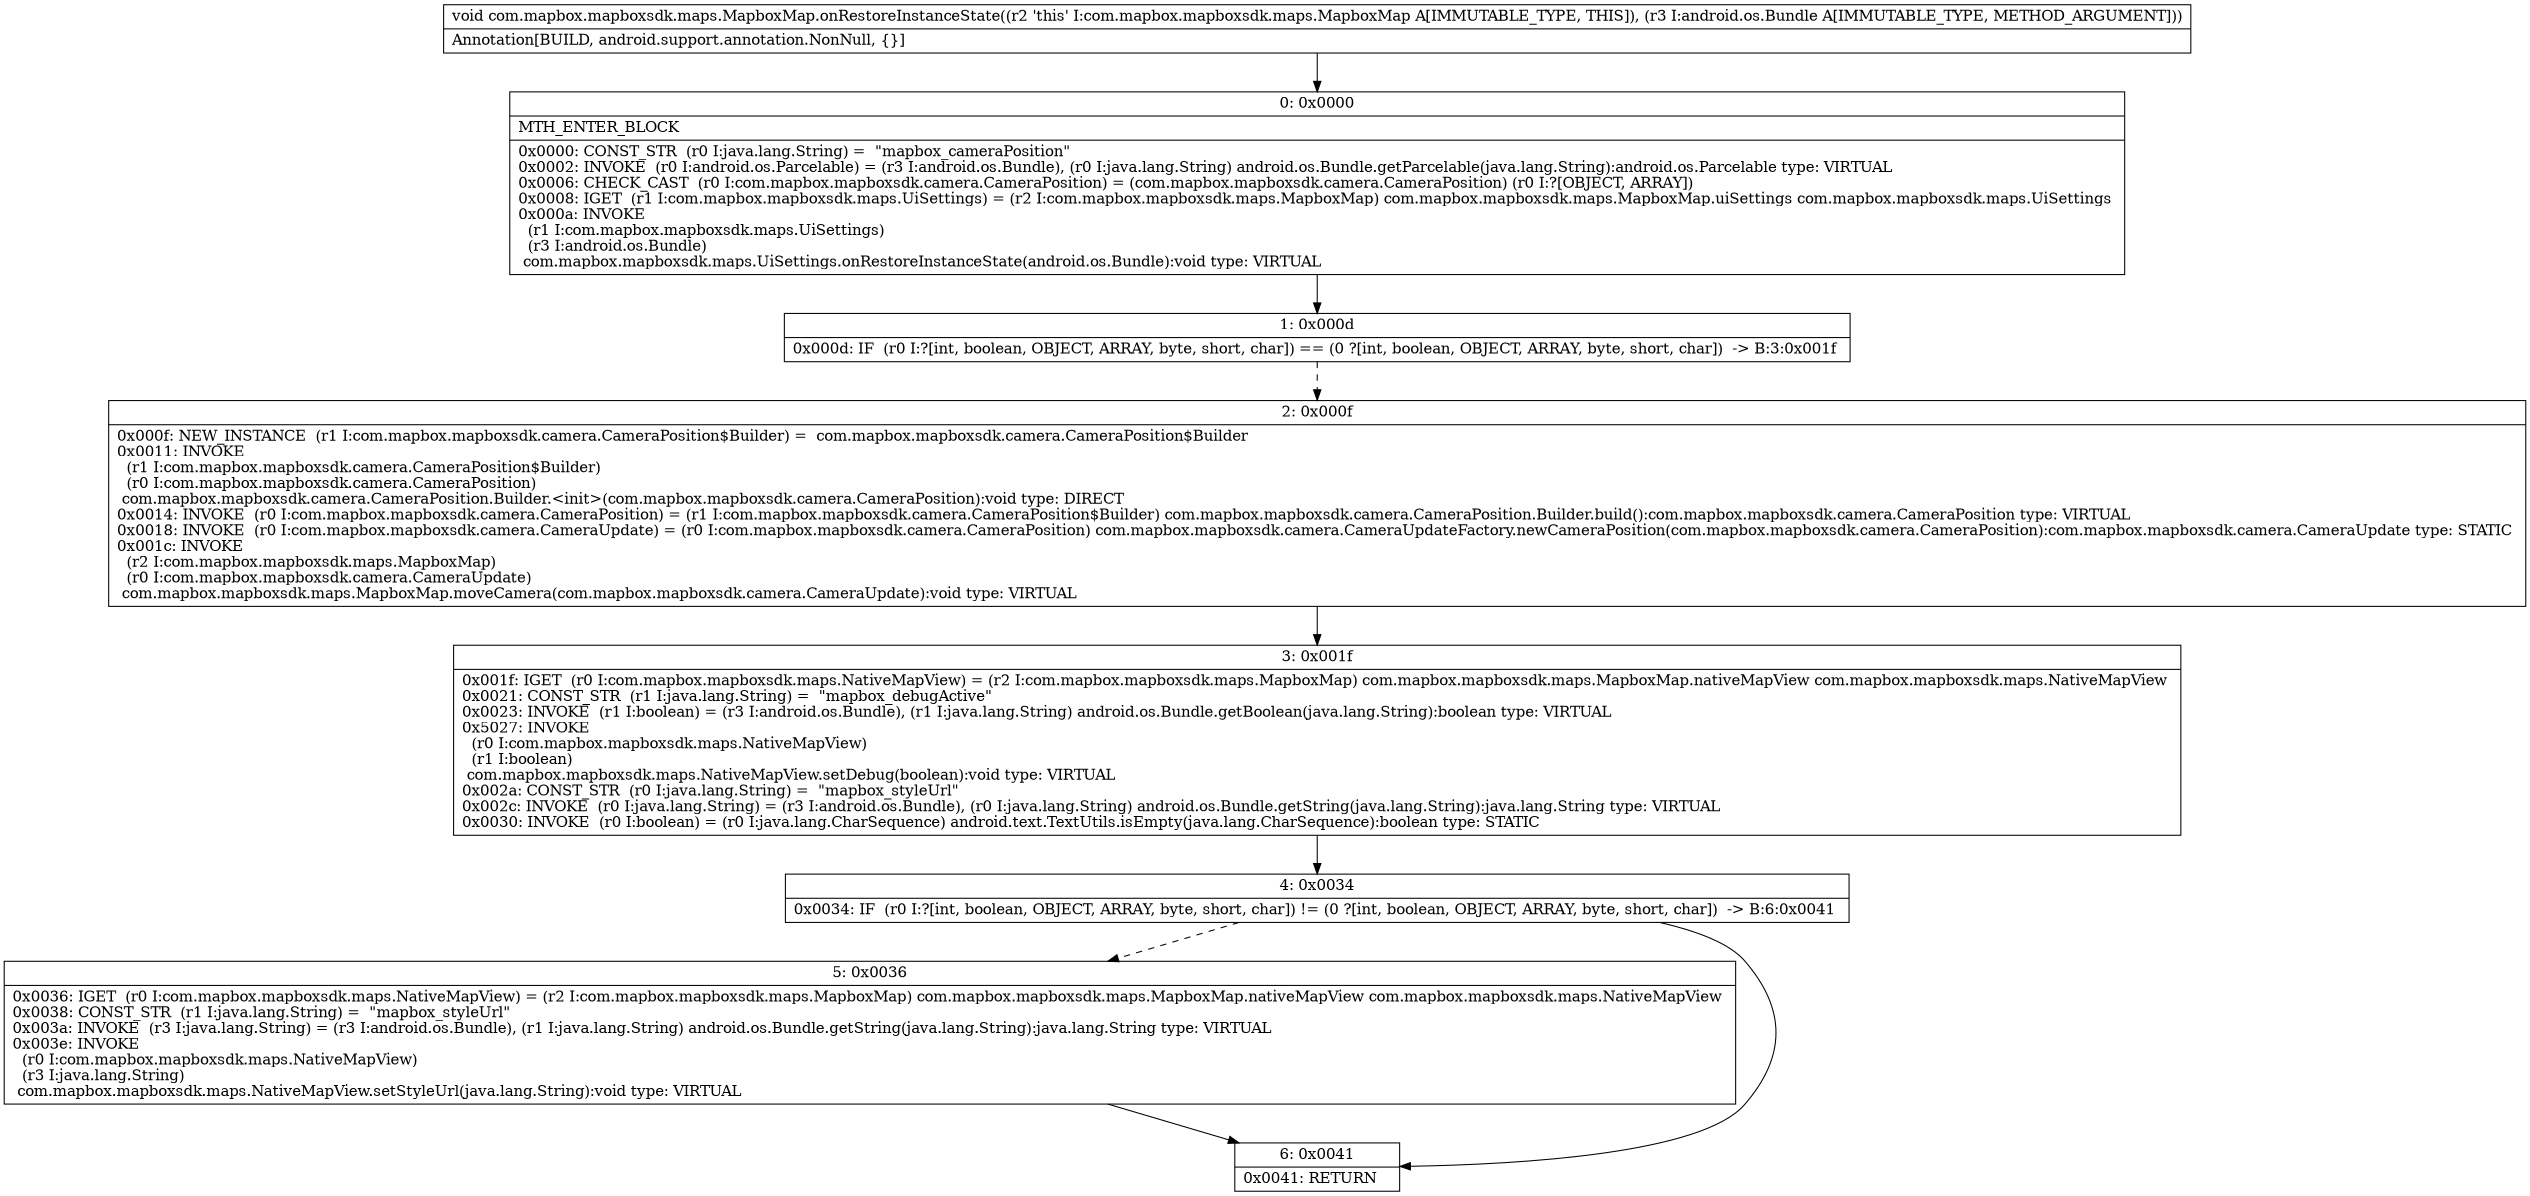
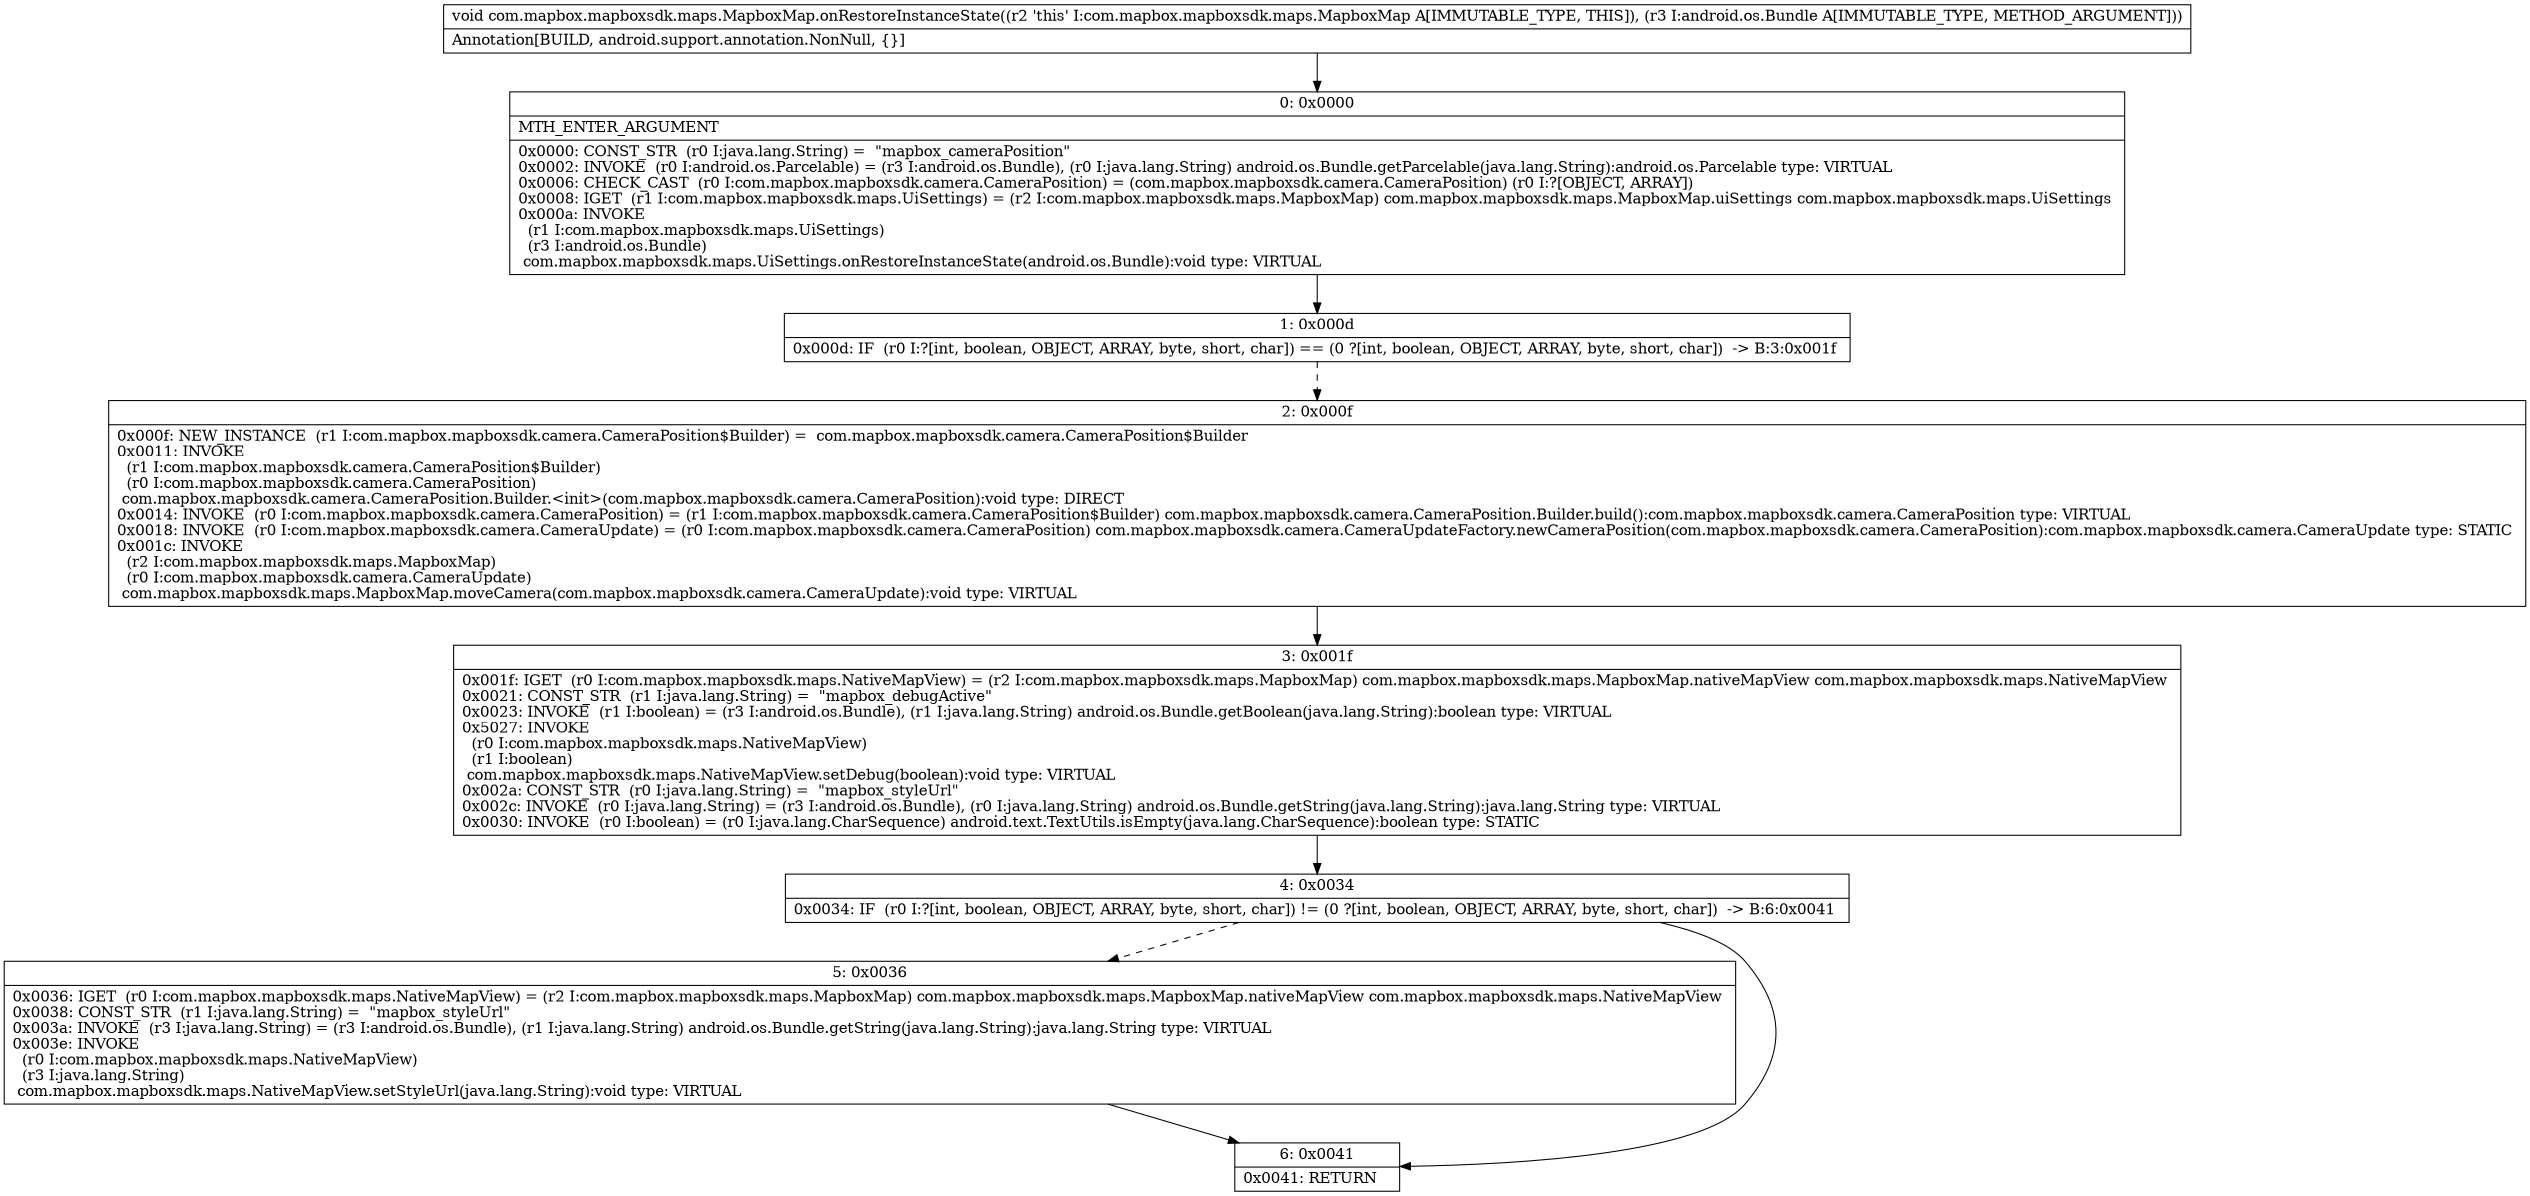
node "0: 0x0000": text "MTH_ENTER_BLOCK" -> "MTH_ENTER_ARGUMENT"
